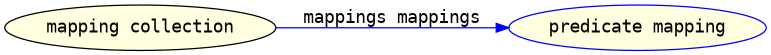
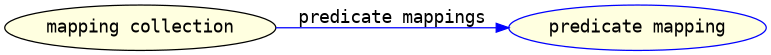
edge "mapping collection" -> "predicate mapping": label "mappings mappings" -> "predicate mappings"
